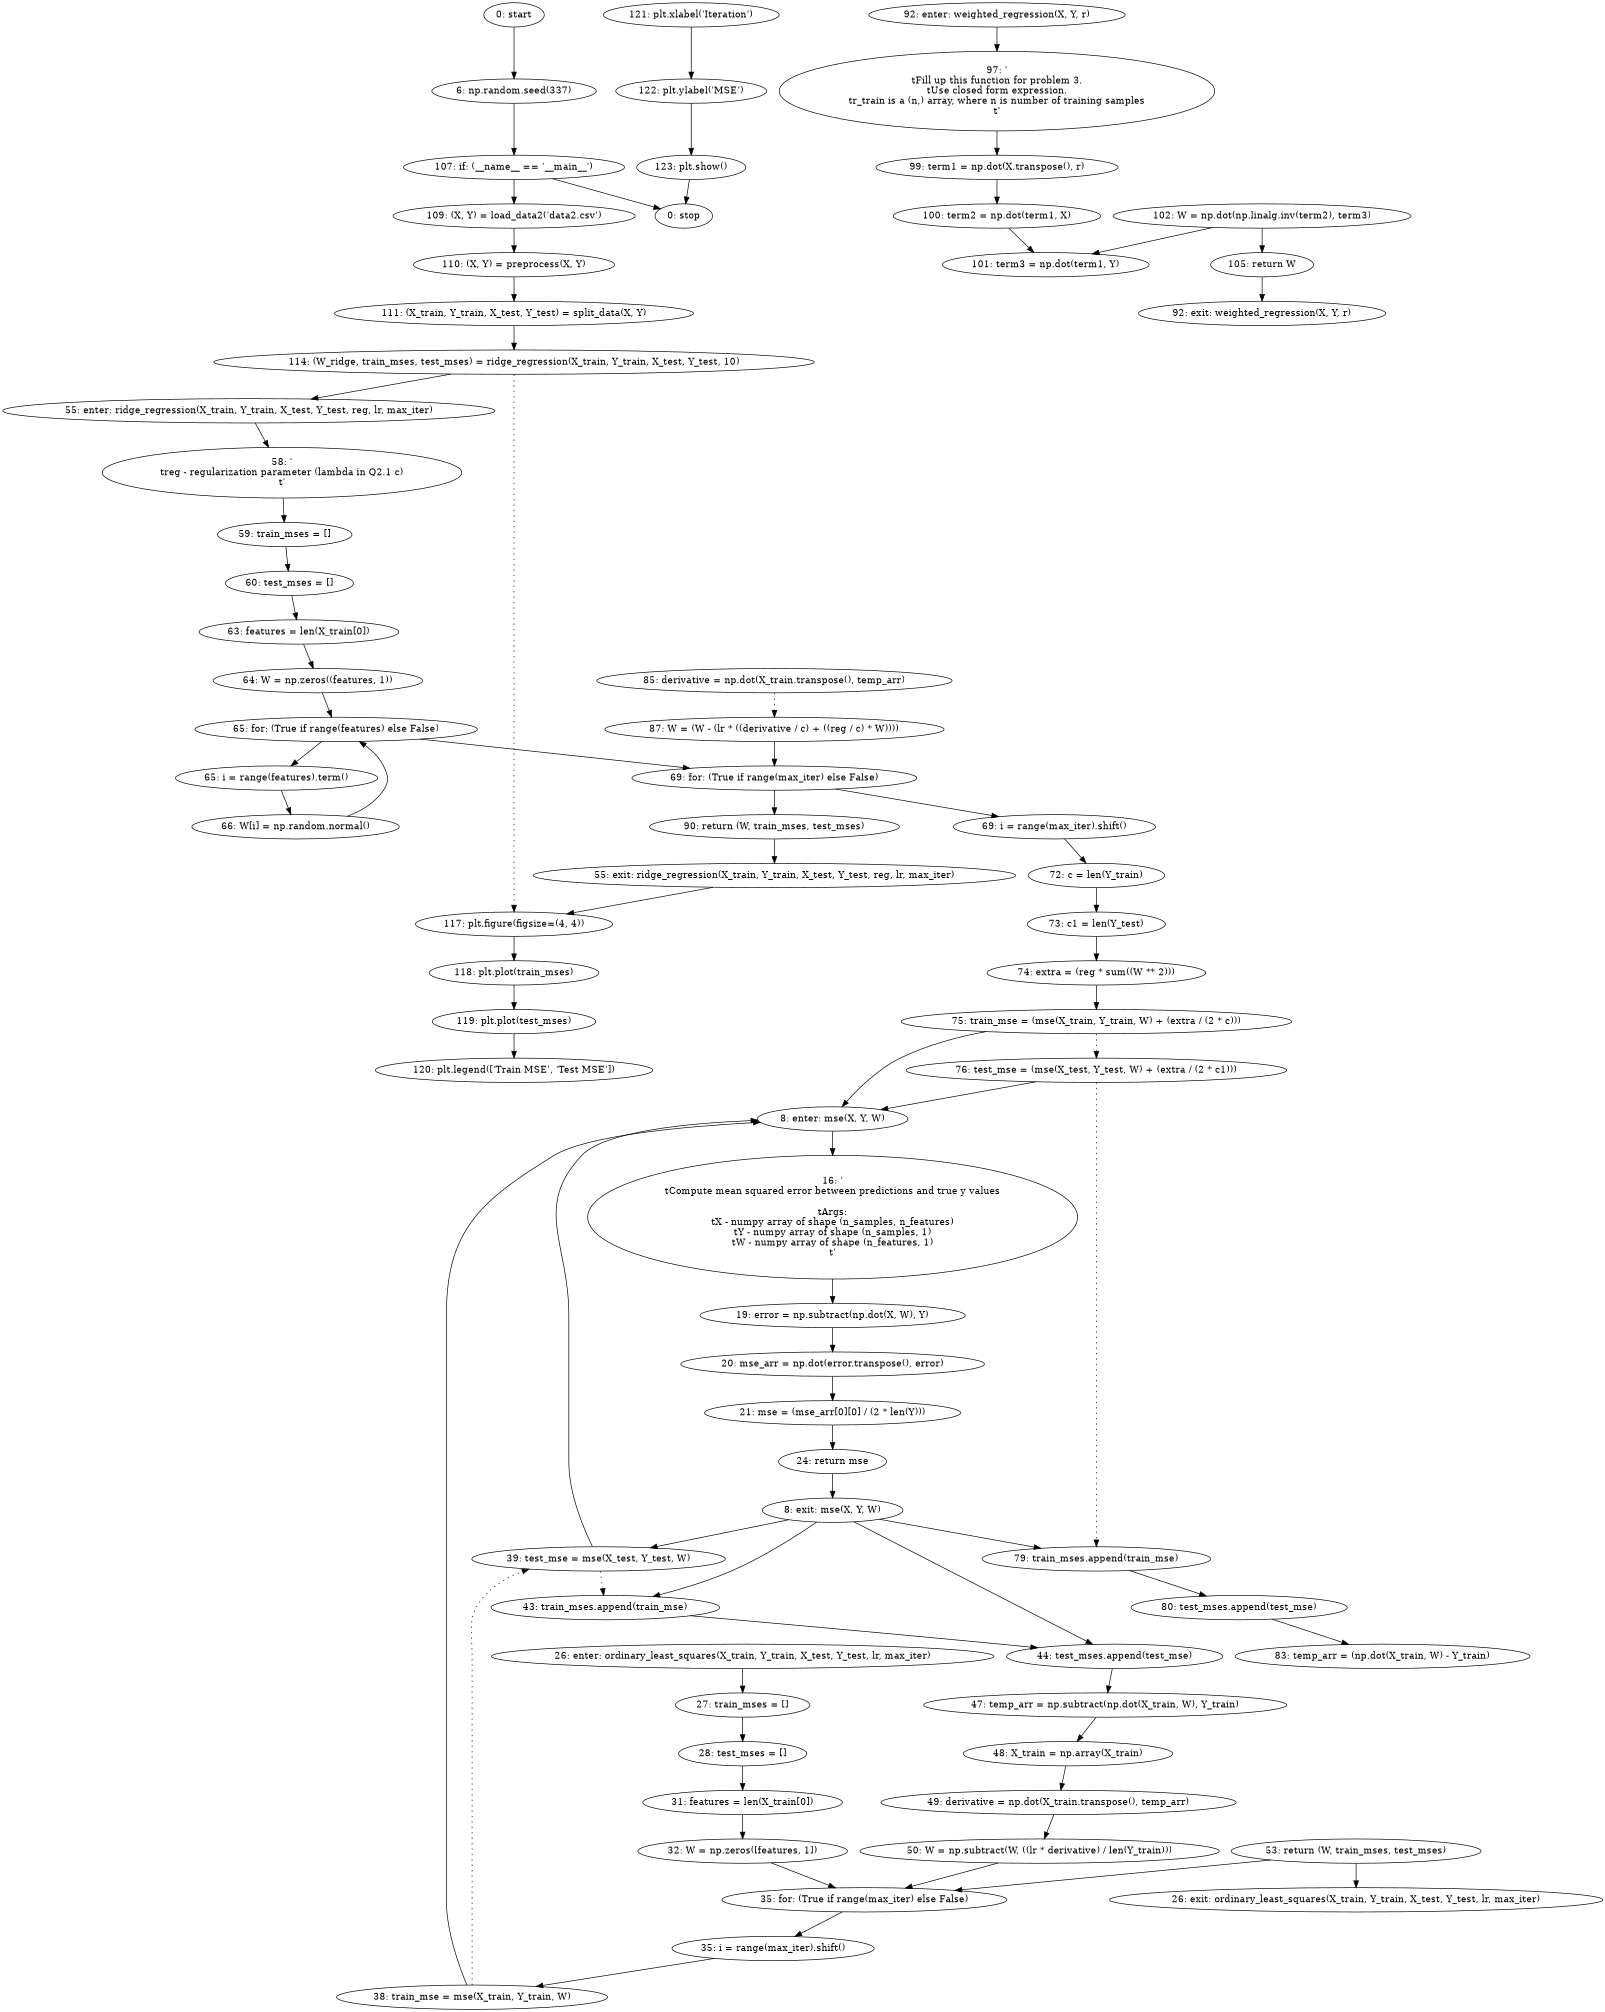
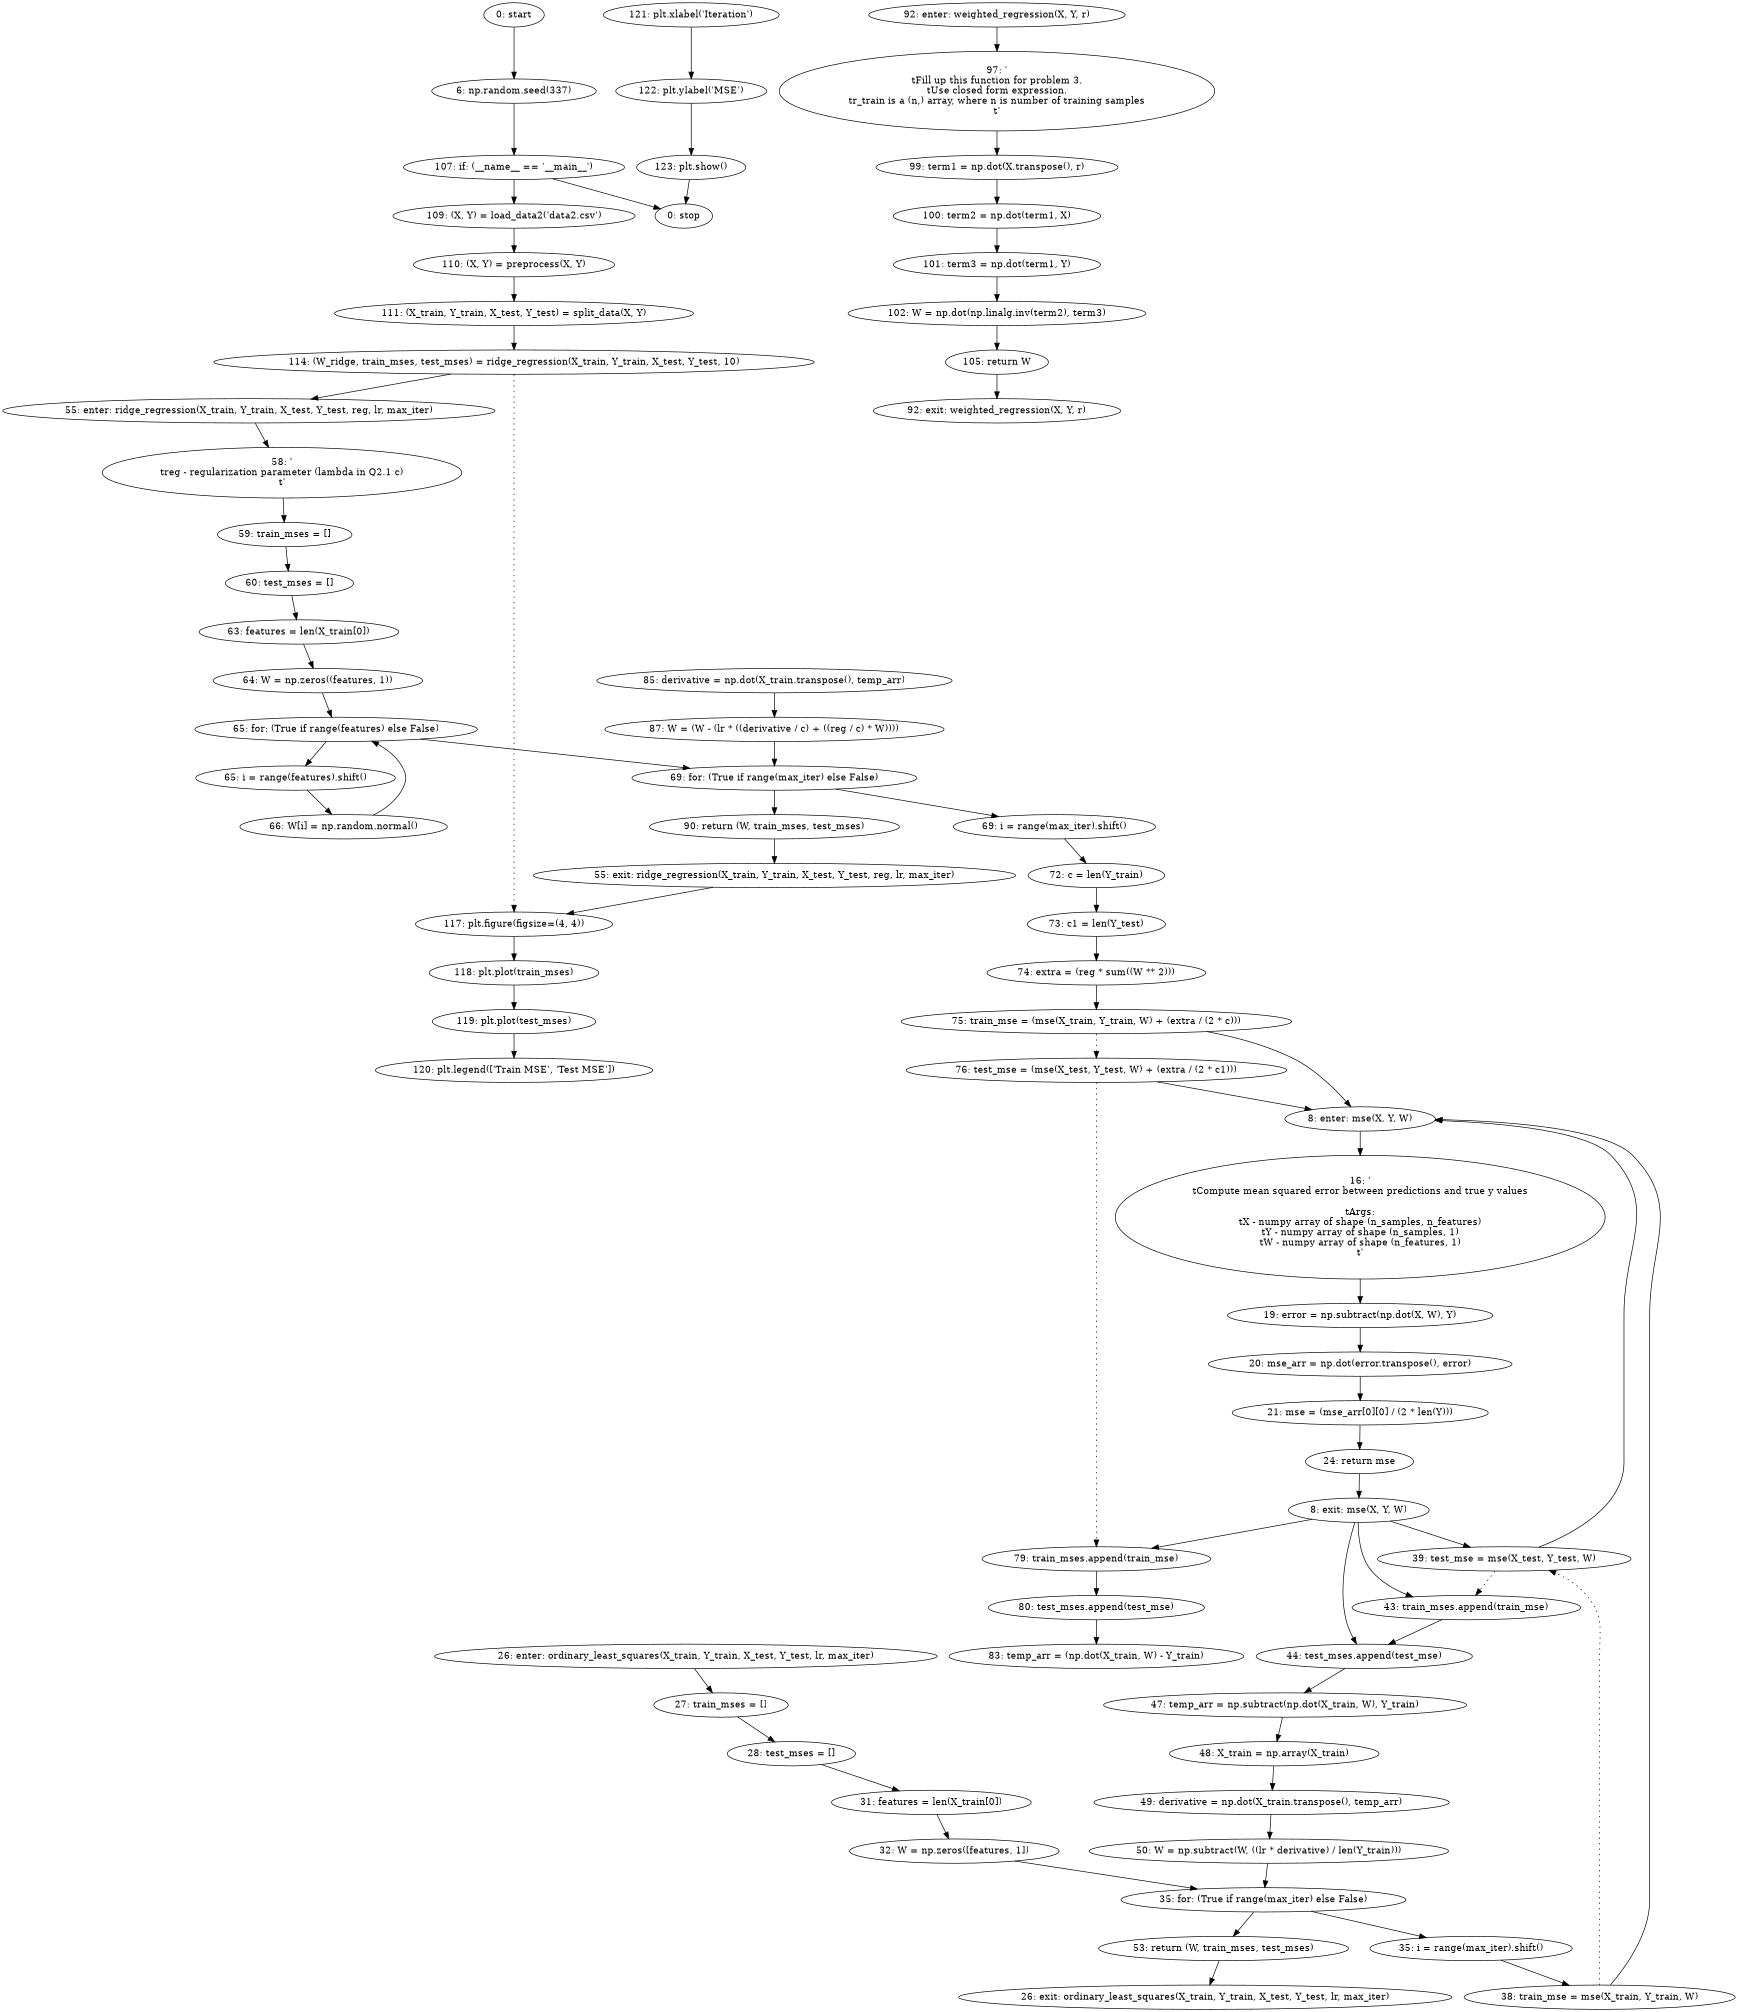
edge "102: W = np.dot(np.linalg.inv(term2), term3)" -> "101: term3 = np.dot(term1, Y)": reversed
edge "85: derivative = np.dot(X_train.transpose(), temp_arr)" -> "87: W = (W - (lr * ((derivative / c) + ((reg / c) * W))))": style dotted -> solid
node "65: i = range(features).term()": label "65: i = range(features).term()" -> "65: i = range(features).shift()"
edge "53: return (W, train_mses, test_mses)" -> "35: for: (True if range(max_iter) else False)": reversed
